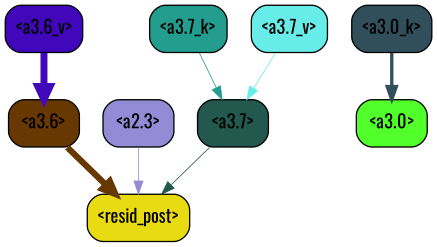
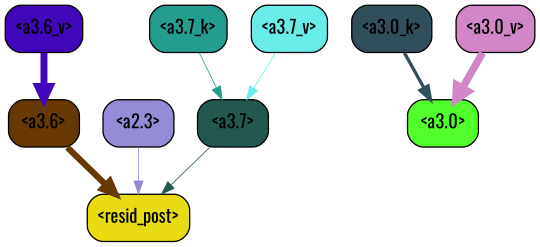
node "<a3.0_v>": added
